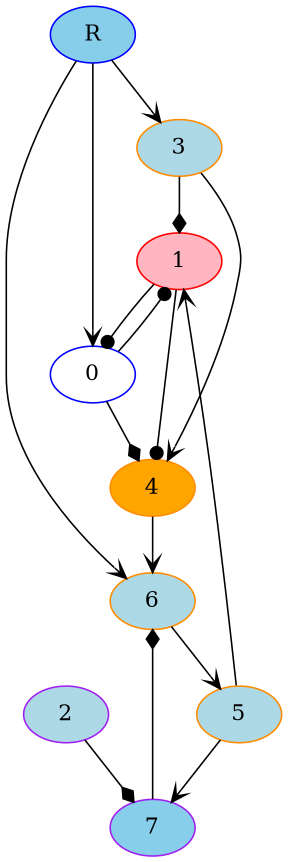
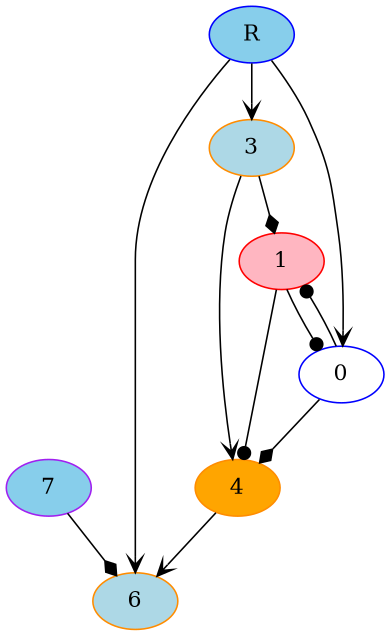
node "2": removed
node "5": removed
